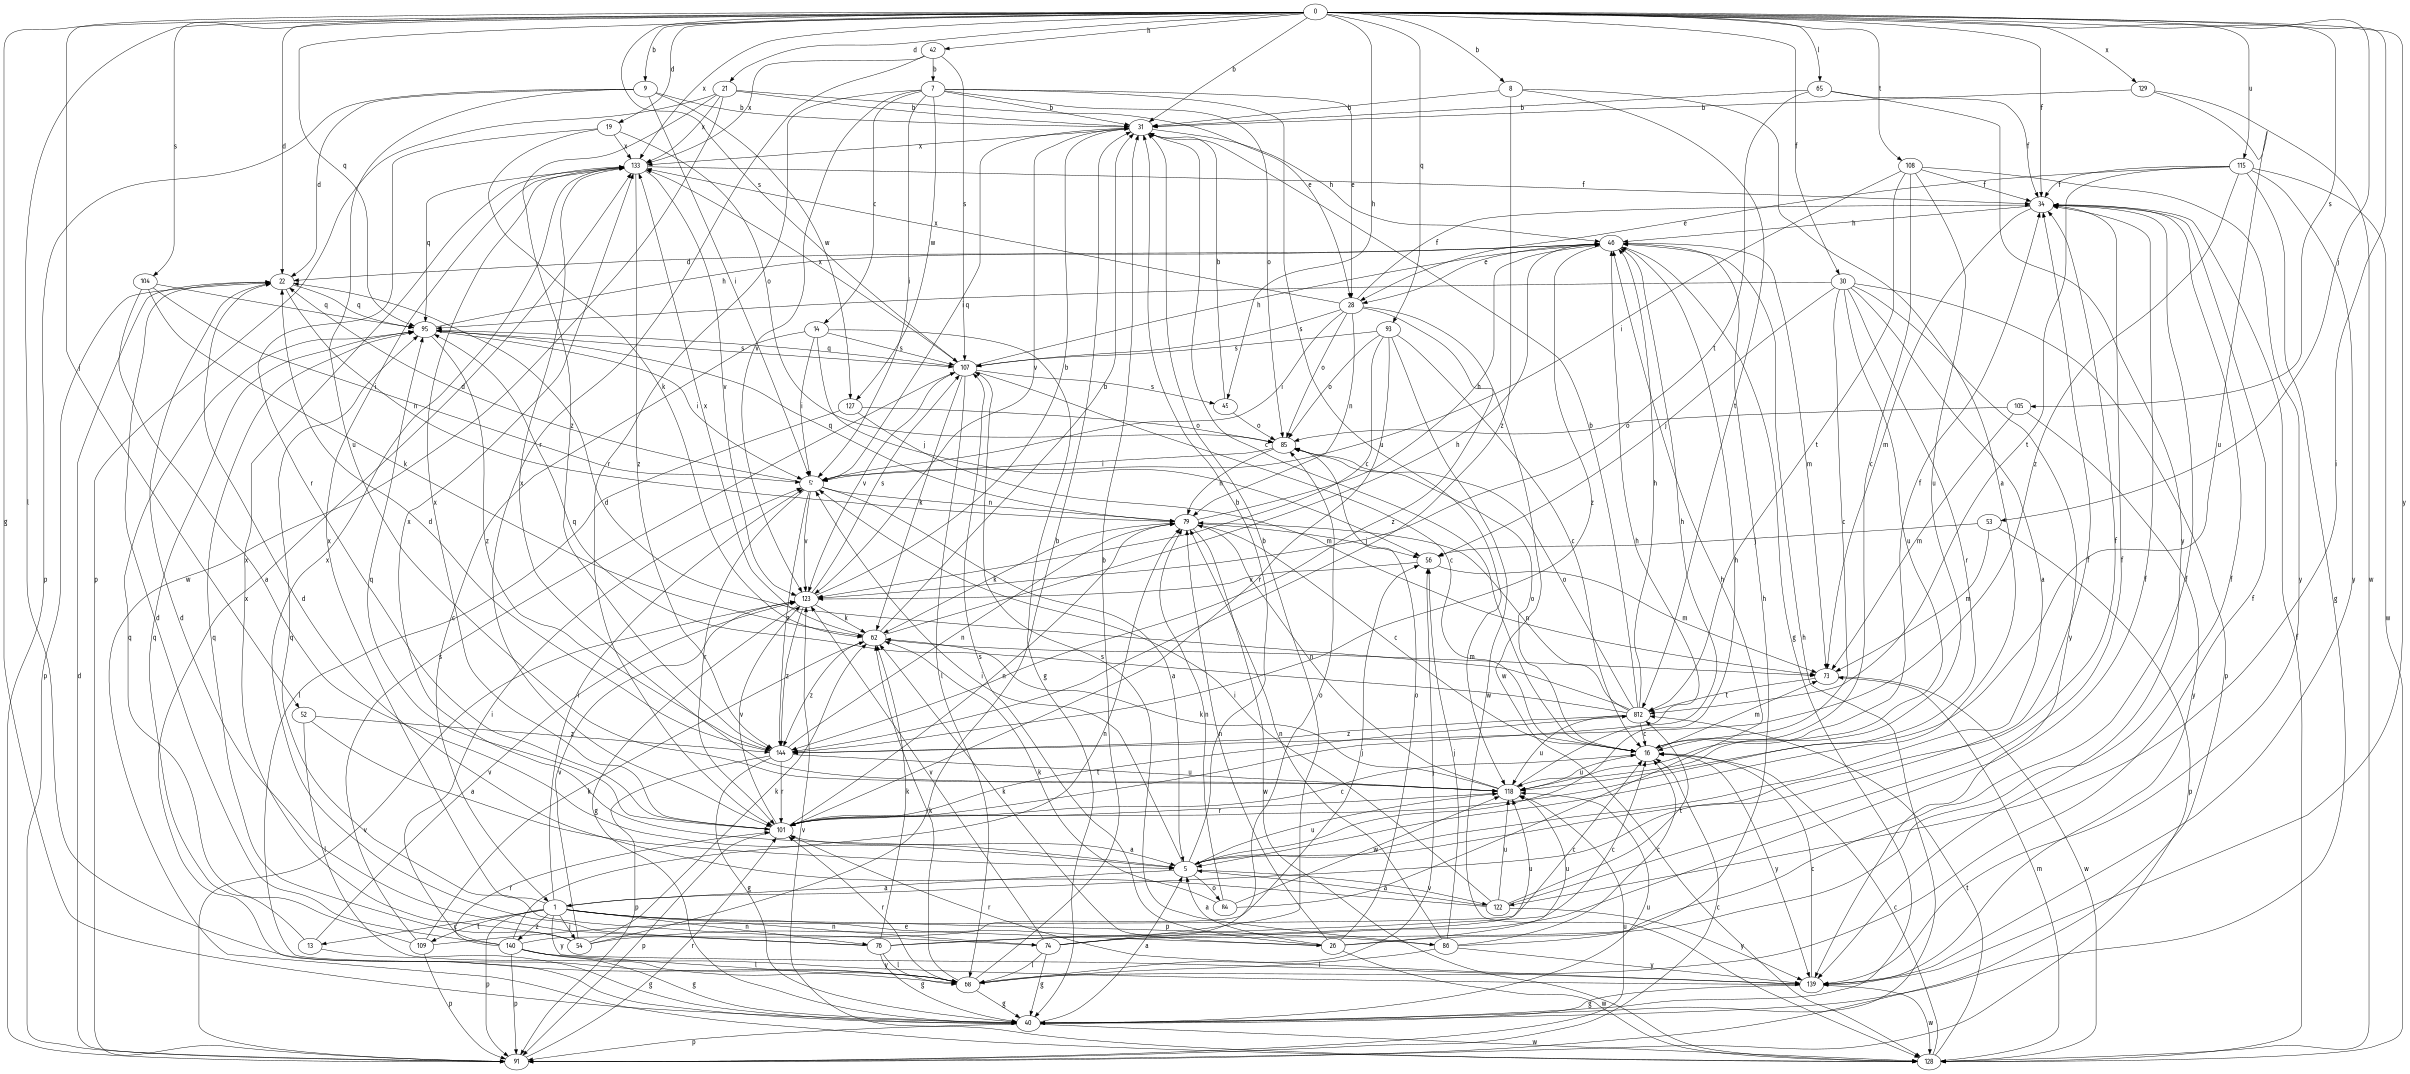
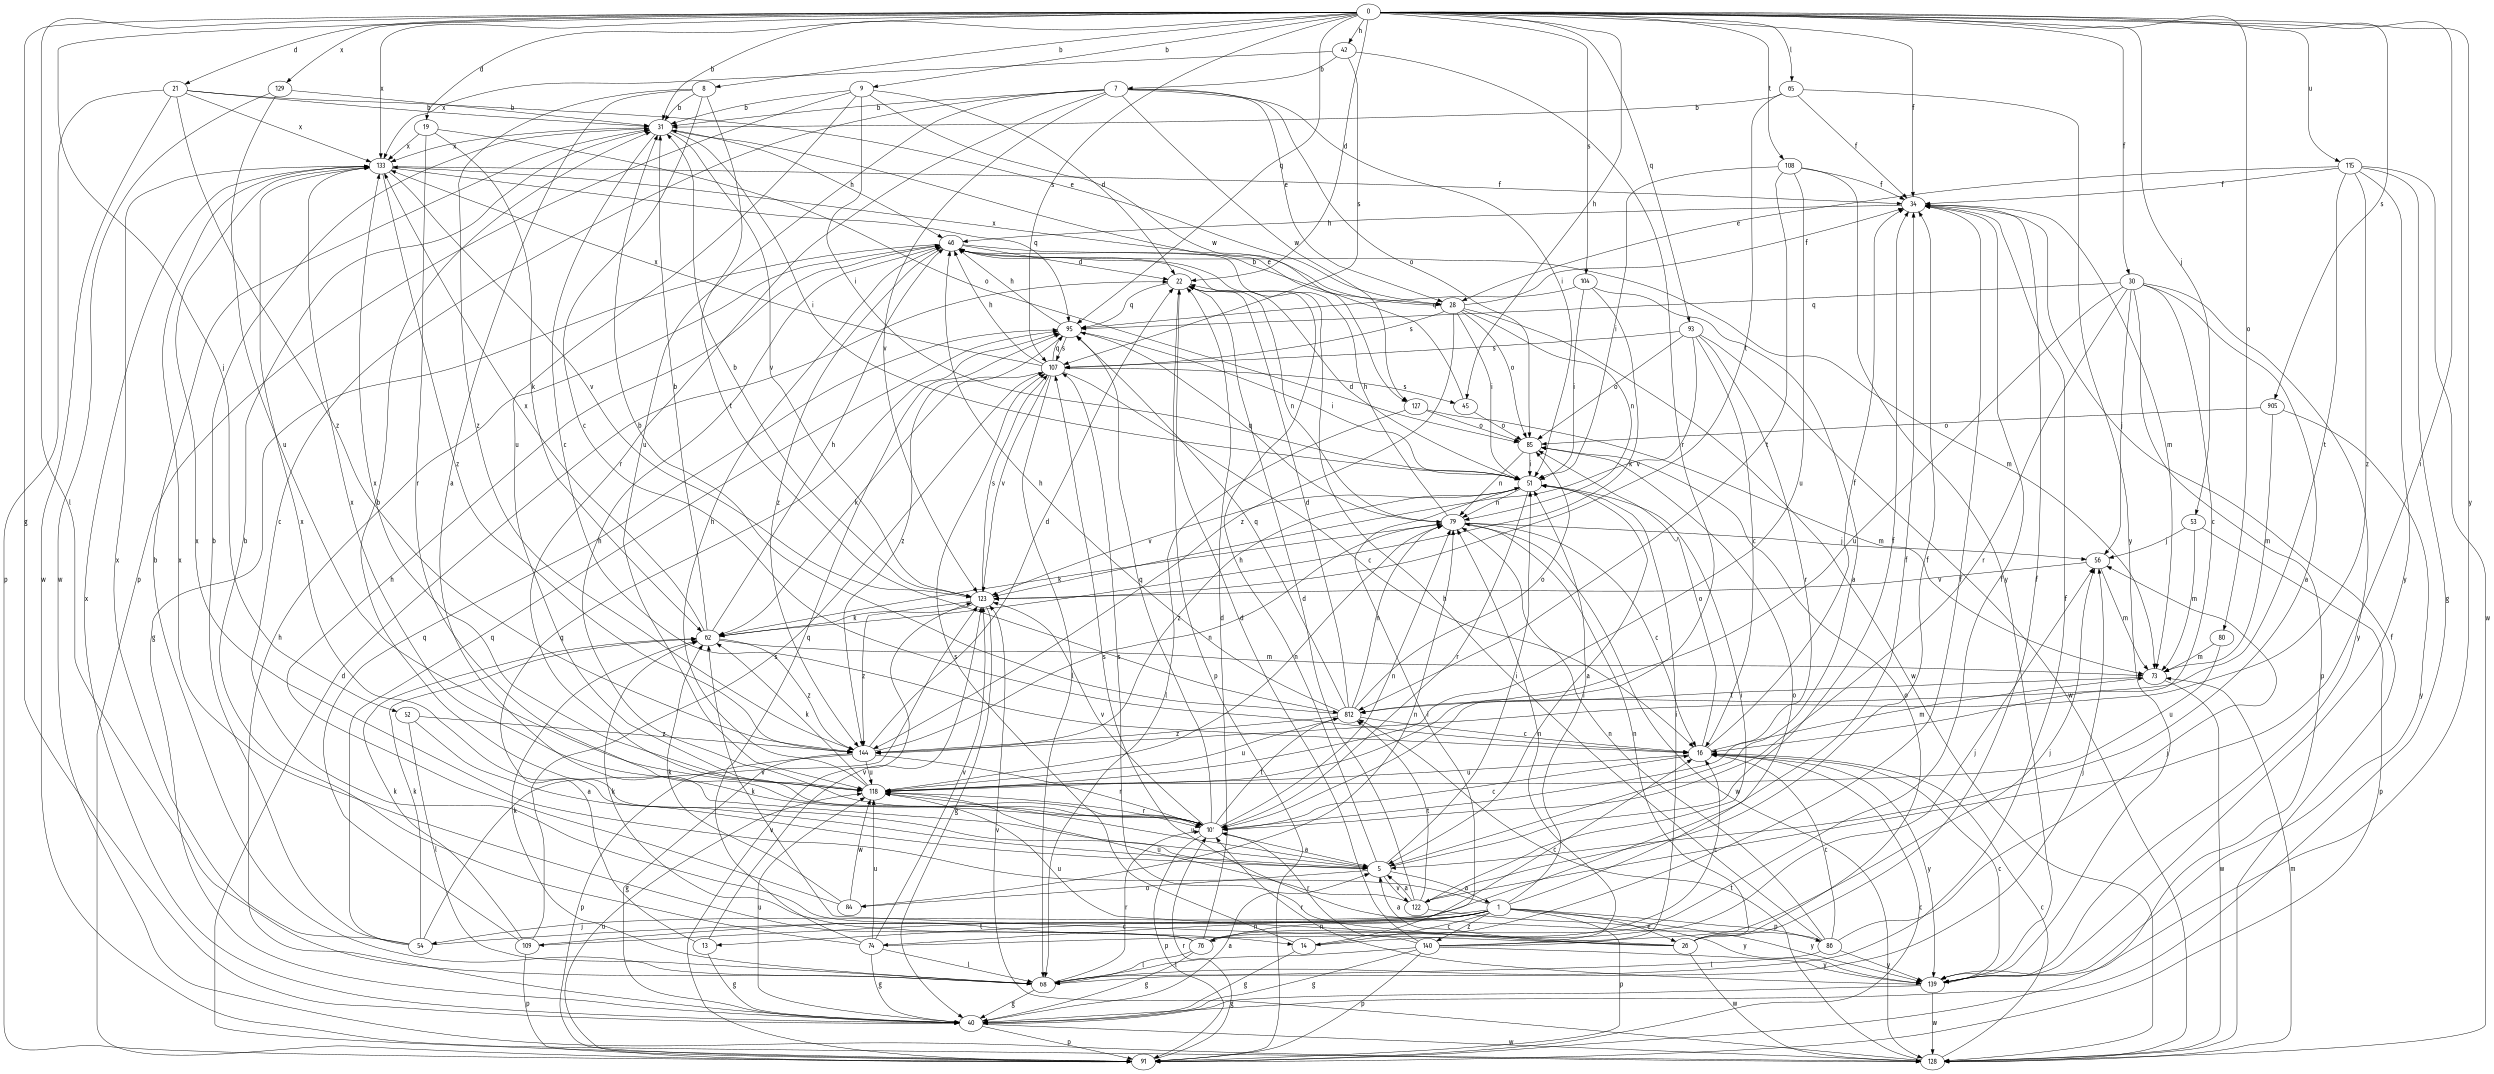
node "105": label "105" -> "905"
edge "93" -> "123": label "c" -> "v"
edge "108" -> "16": now "8" -> "16"
edge "14" -> "1": reversed
node "80": added
